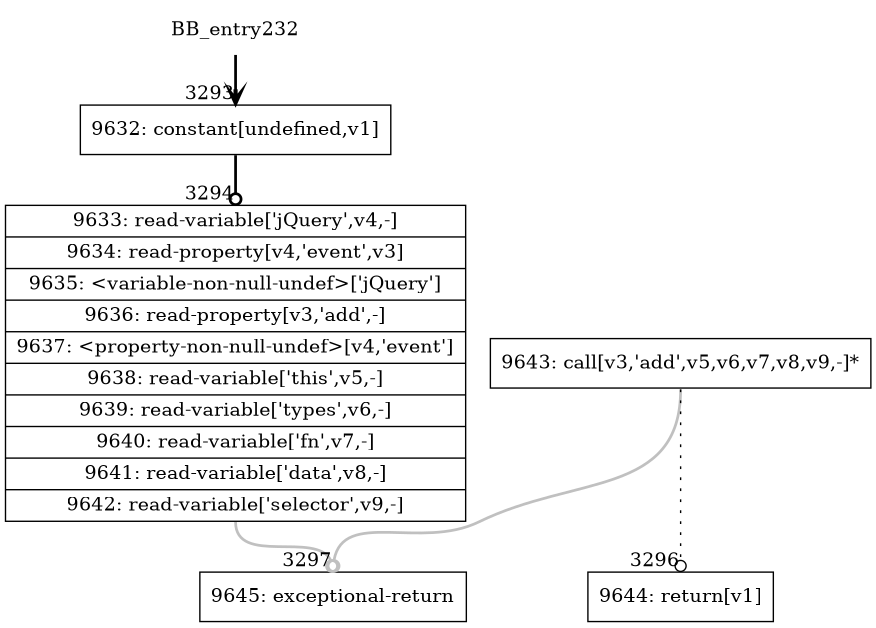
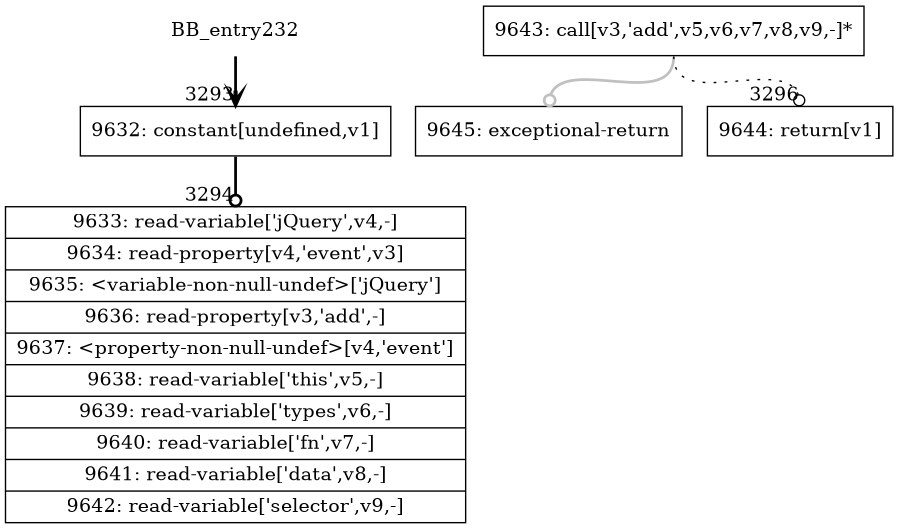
edge "9633: read-variable['jQuery',v4,-]" -> "9645: exceptional-return": removed
